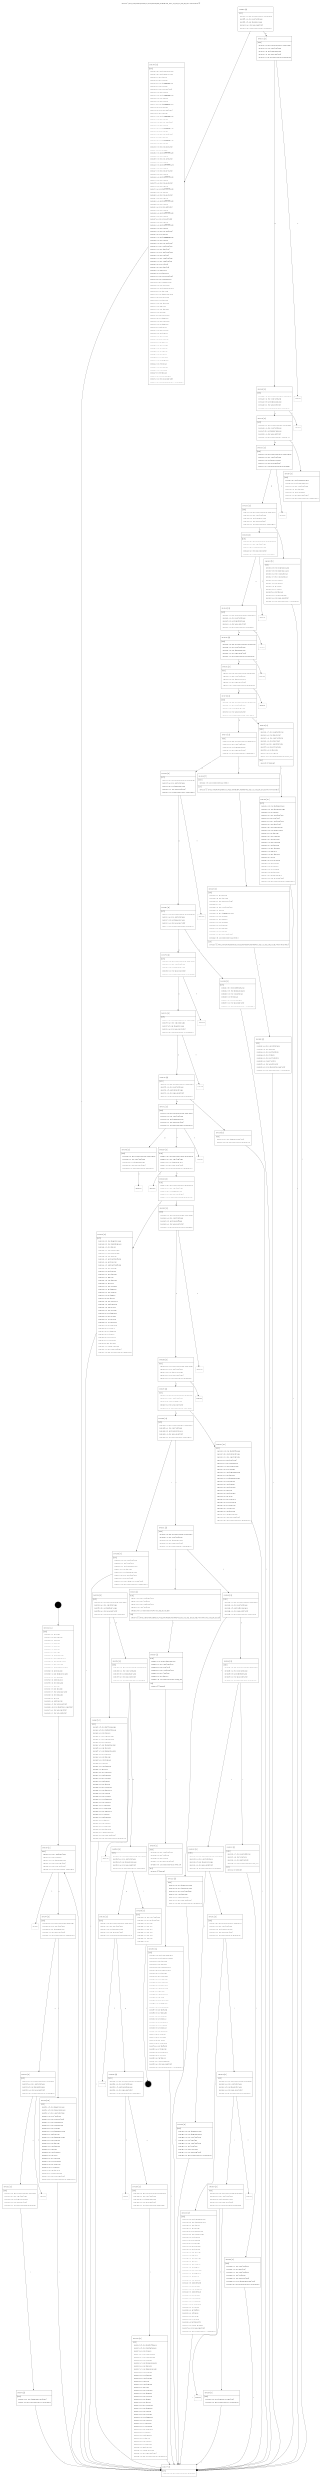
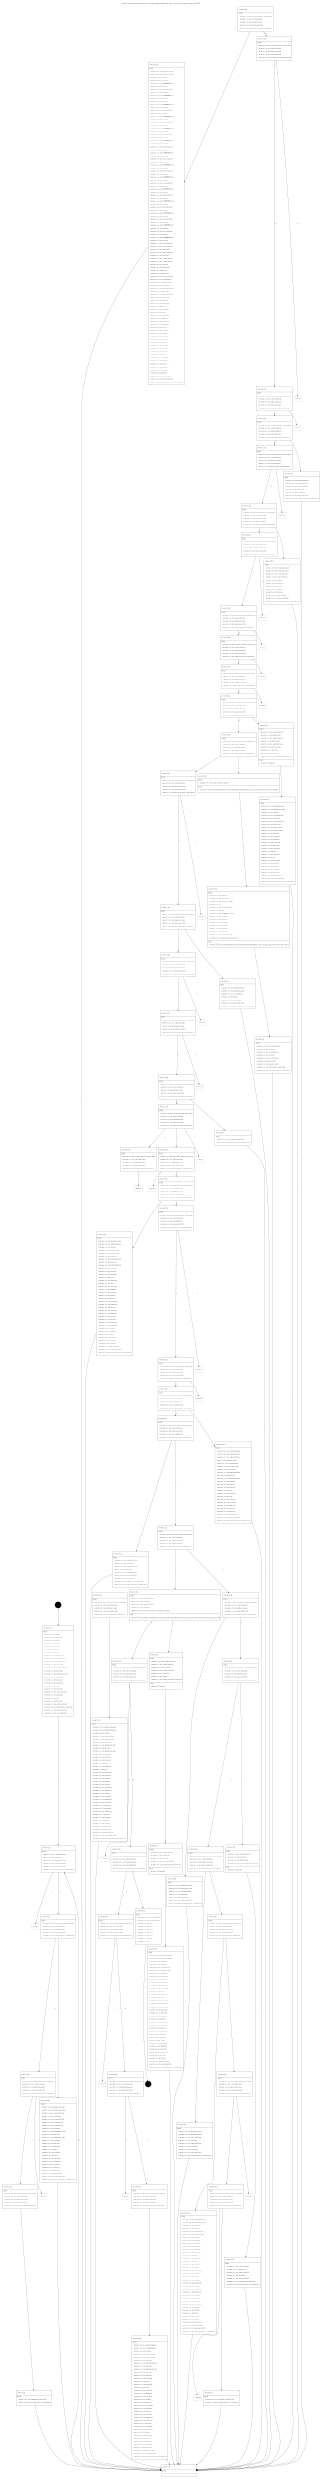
edge "0x401548 [28]" -> "0x401564 [28]": now "0x401ec2 [21]" -> "0x401564 [28]"
